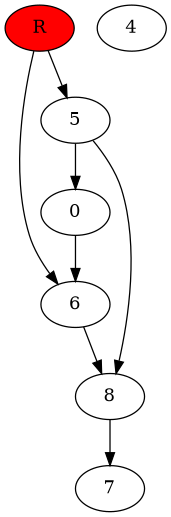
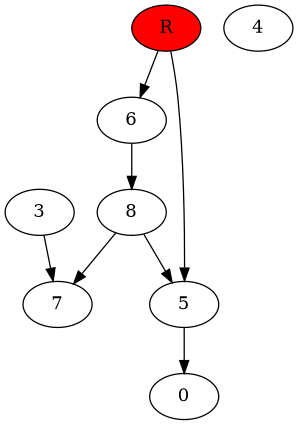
node "3": added
edge "5" -> "8": reversed
edge "0" -> "6": removed
